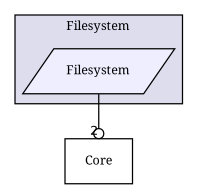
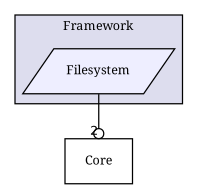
cluster "Filesystem": label "Filesystem" -> "Framework"
